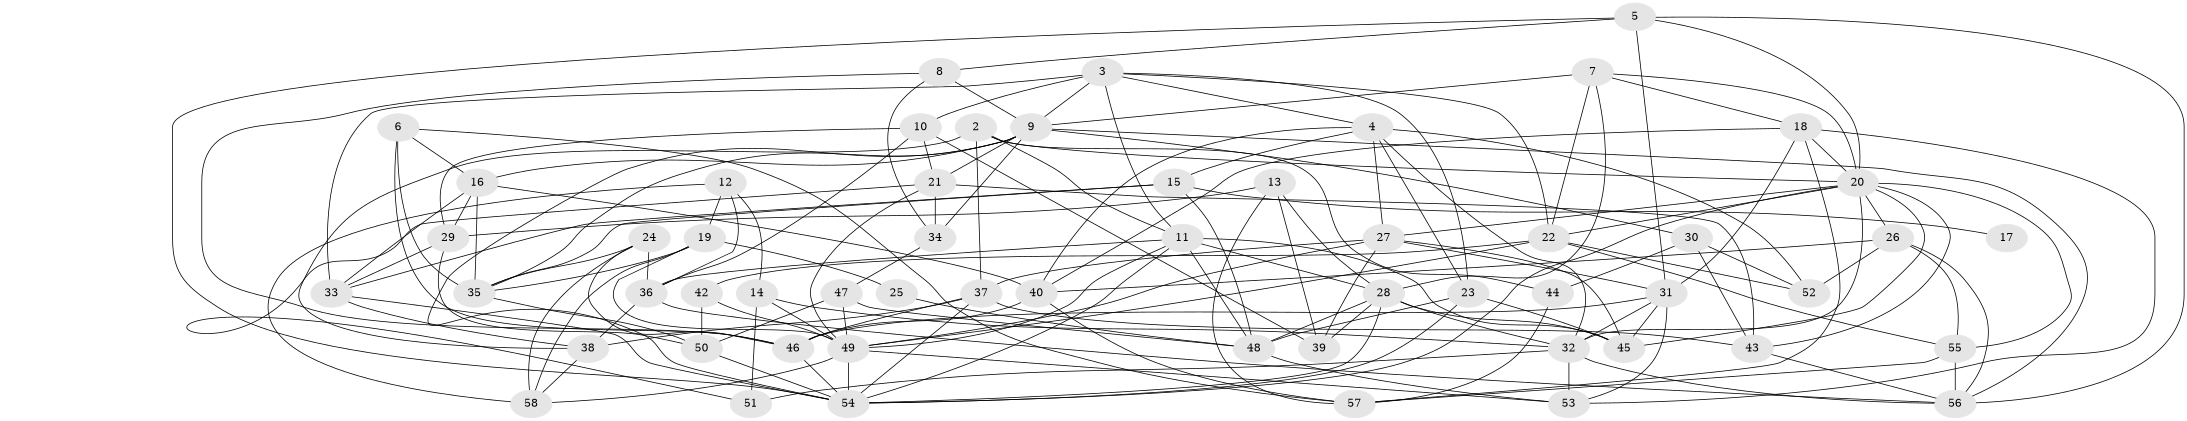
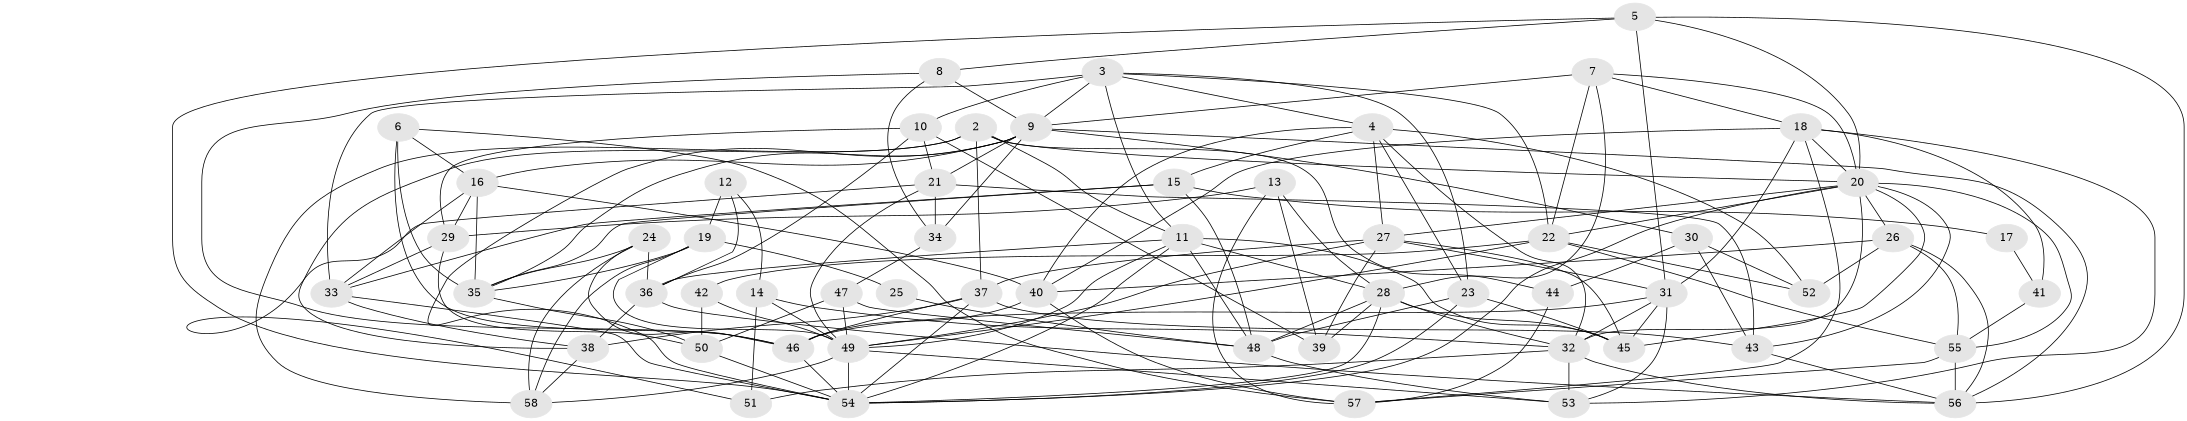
edge "12" -- "58": now "2" -- "58"
node "41": added
